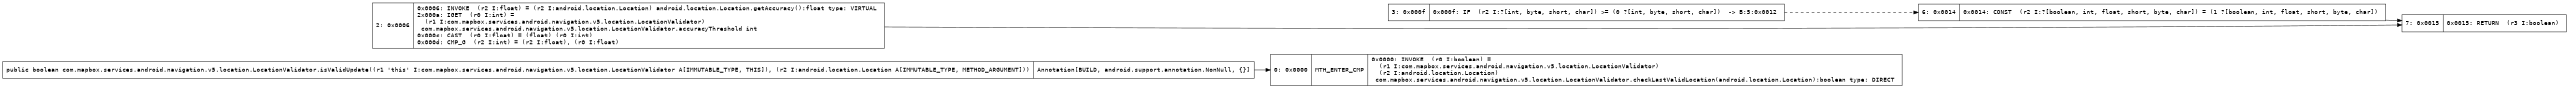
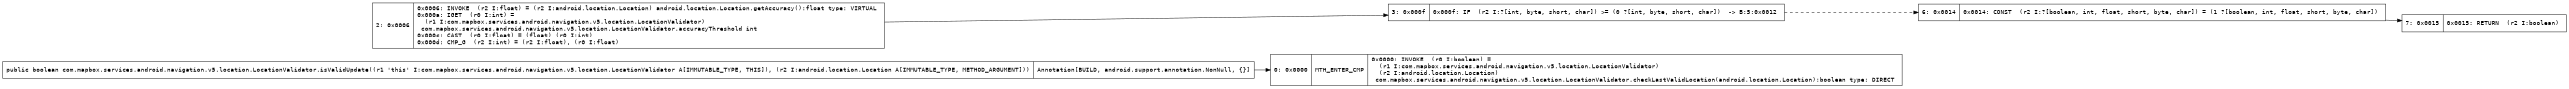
node "2: 0x0006": text "2x000a: IGET  (r0 I:int) =" -> "0x000a: IGET  (r0 I:int) ="
node "7: 0x0015": text "0x0015: RETURN  (r3 I:boolean)" -> "0x0015: RETURN  (r2 I:boolean)"
edge "2: 0x0006" -> "7: 0x0015": now "2: 0x0006" -> "3: 0x000f"
